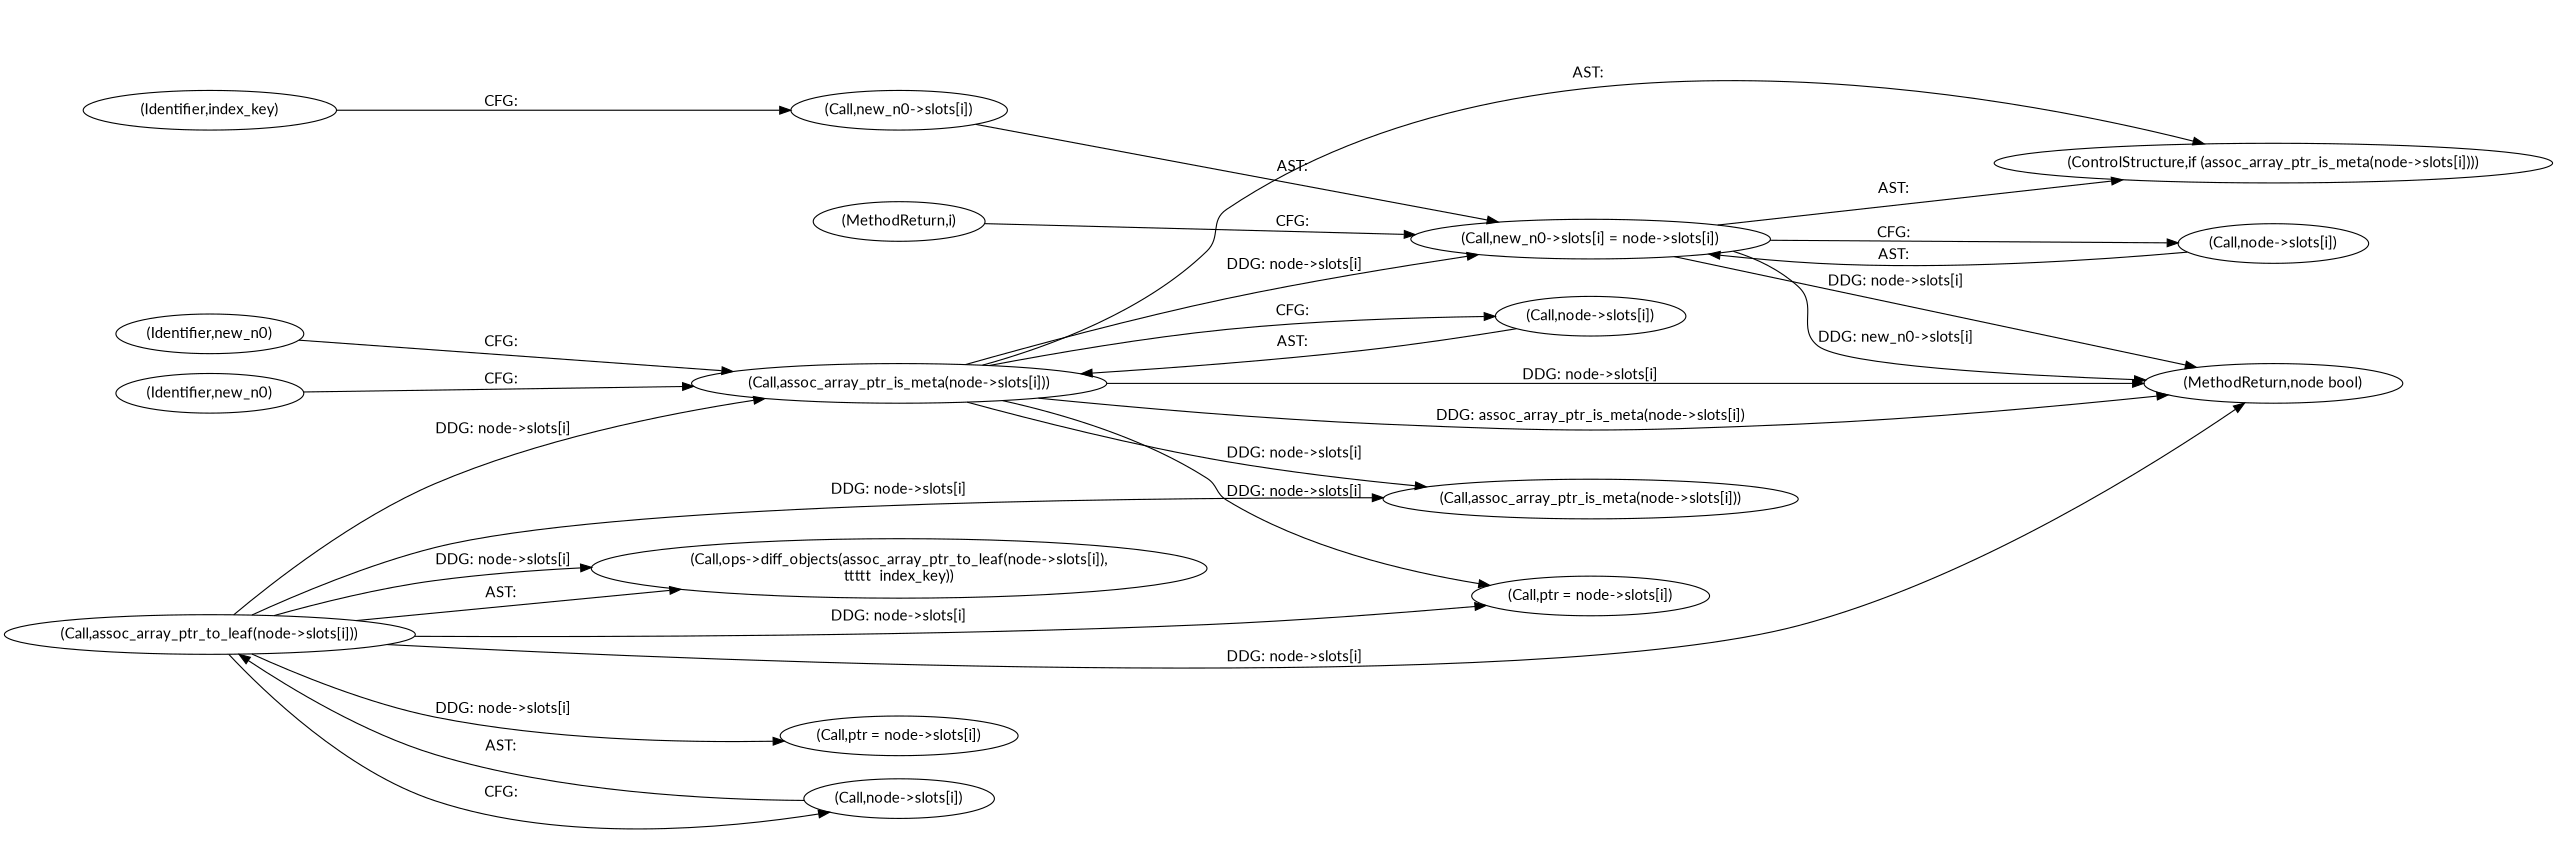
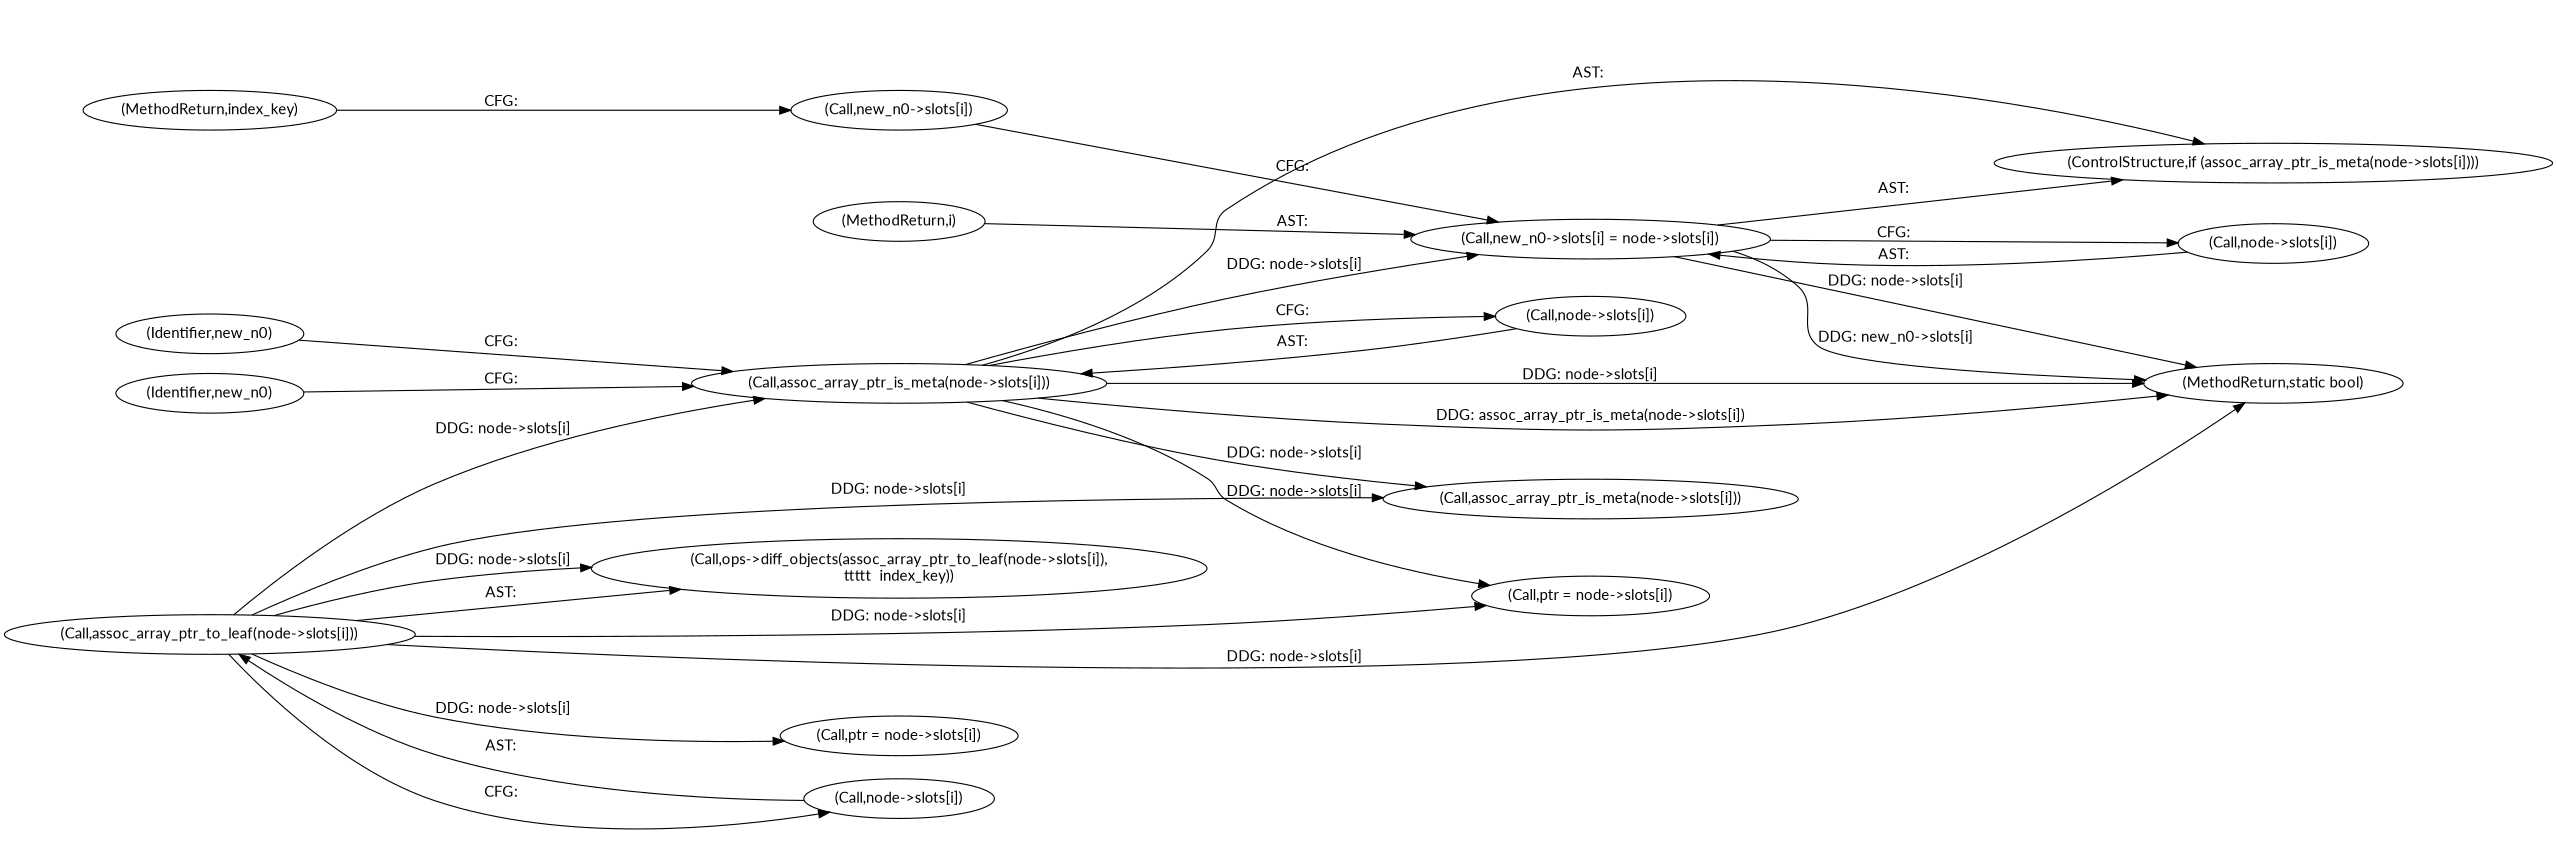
node "(Identifier,index_key)": label "(Identifier,index_key)" -> "(MethodReturn,index_key)"
edge "(Call,new_n0->slots[i])" -> "(Call,new_n0->slots[i] = node->slots[i])": label "AST: " -> "CFG: "
edge "(MethodReturn,i)" -> "(Call,new_n0->slots[i] = node->slots[i])": label "CFG: " -> "AST: "
node "(MethodReturn,node bool)": label "(MethodReturn,node bool)" -> "(MethodReturn,static bool)"
